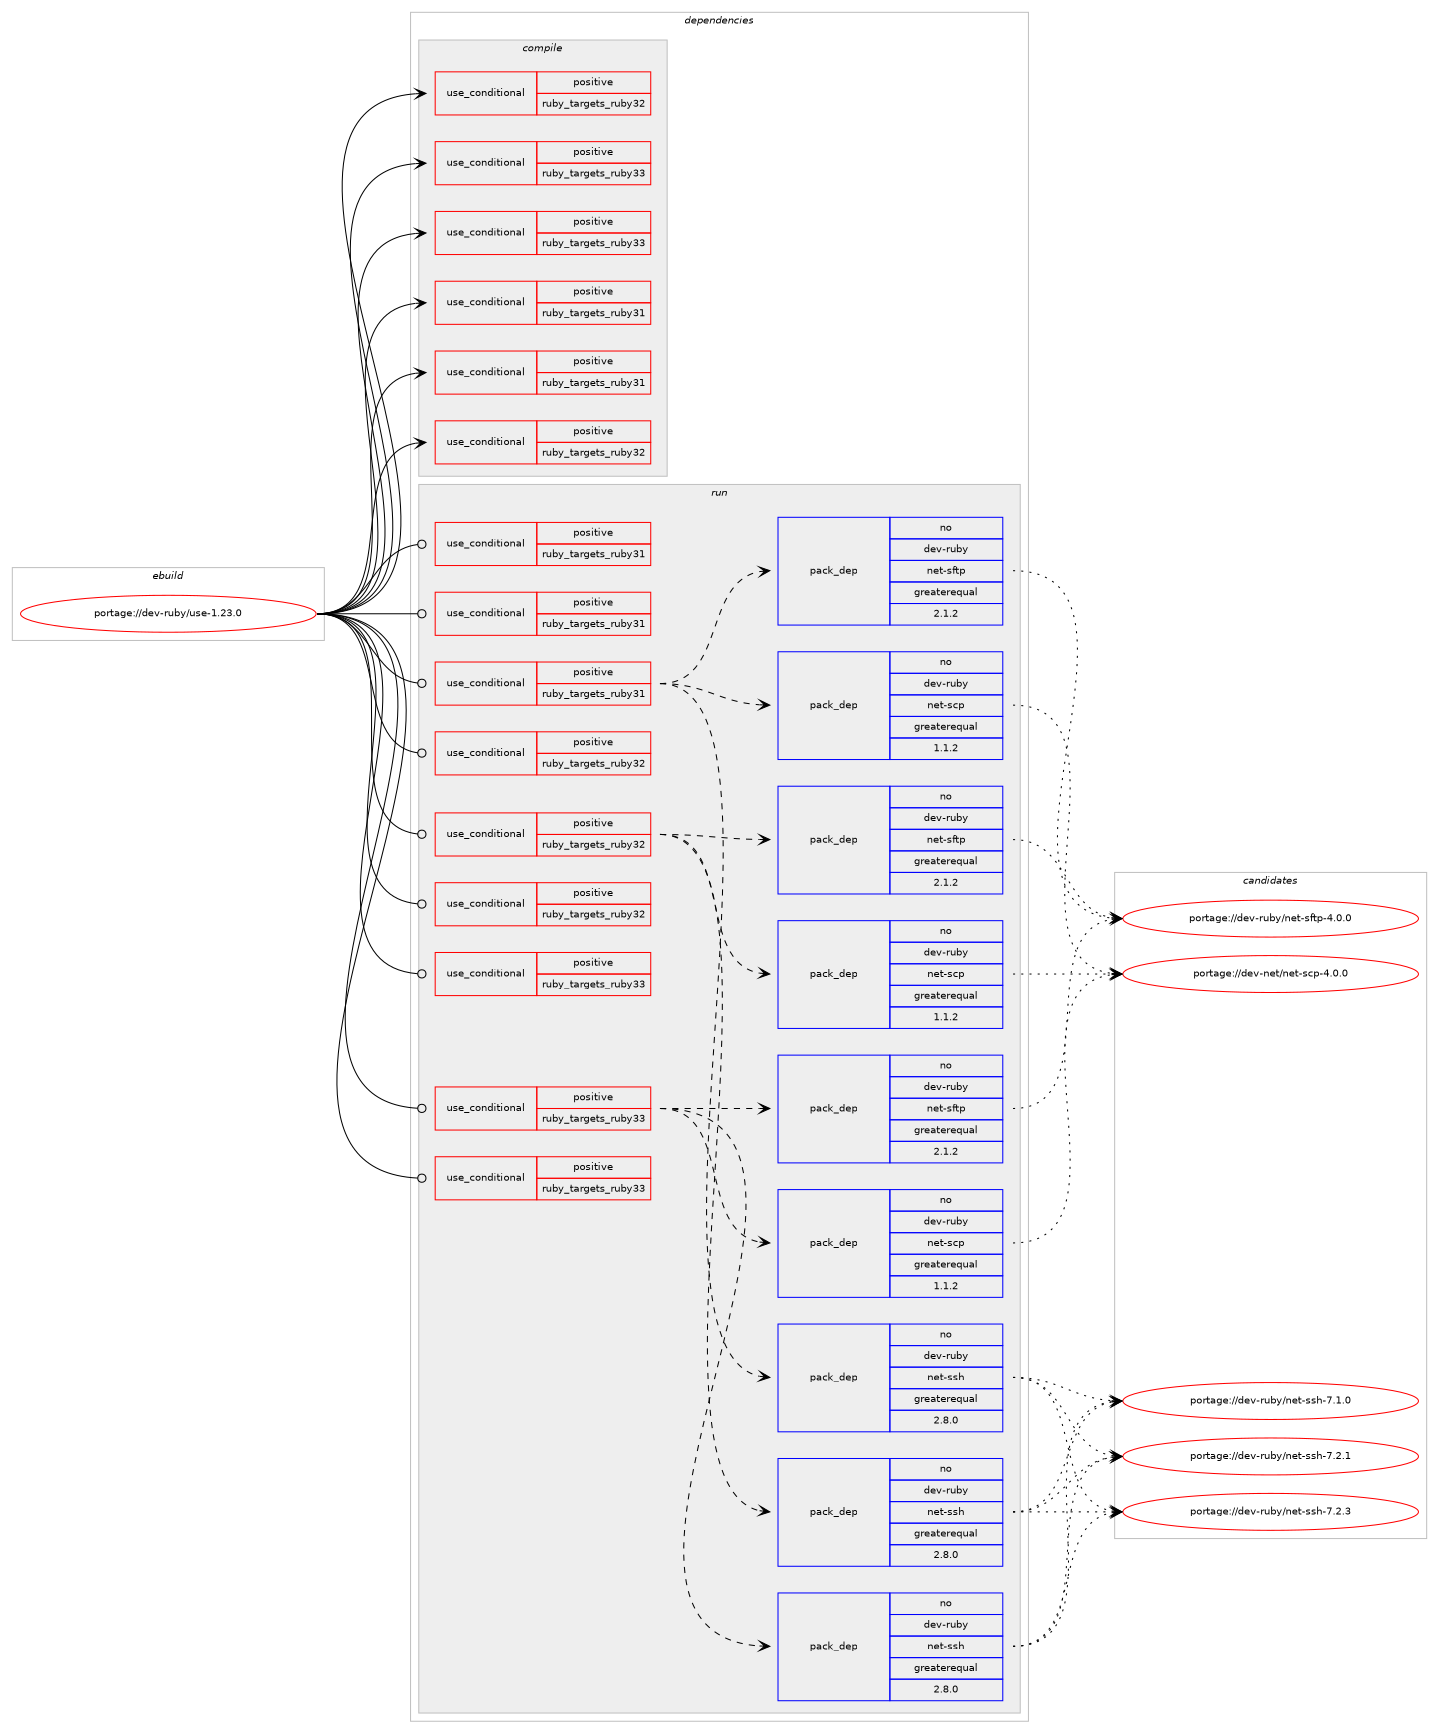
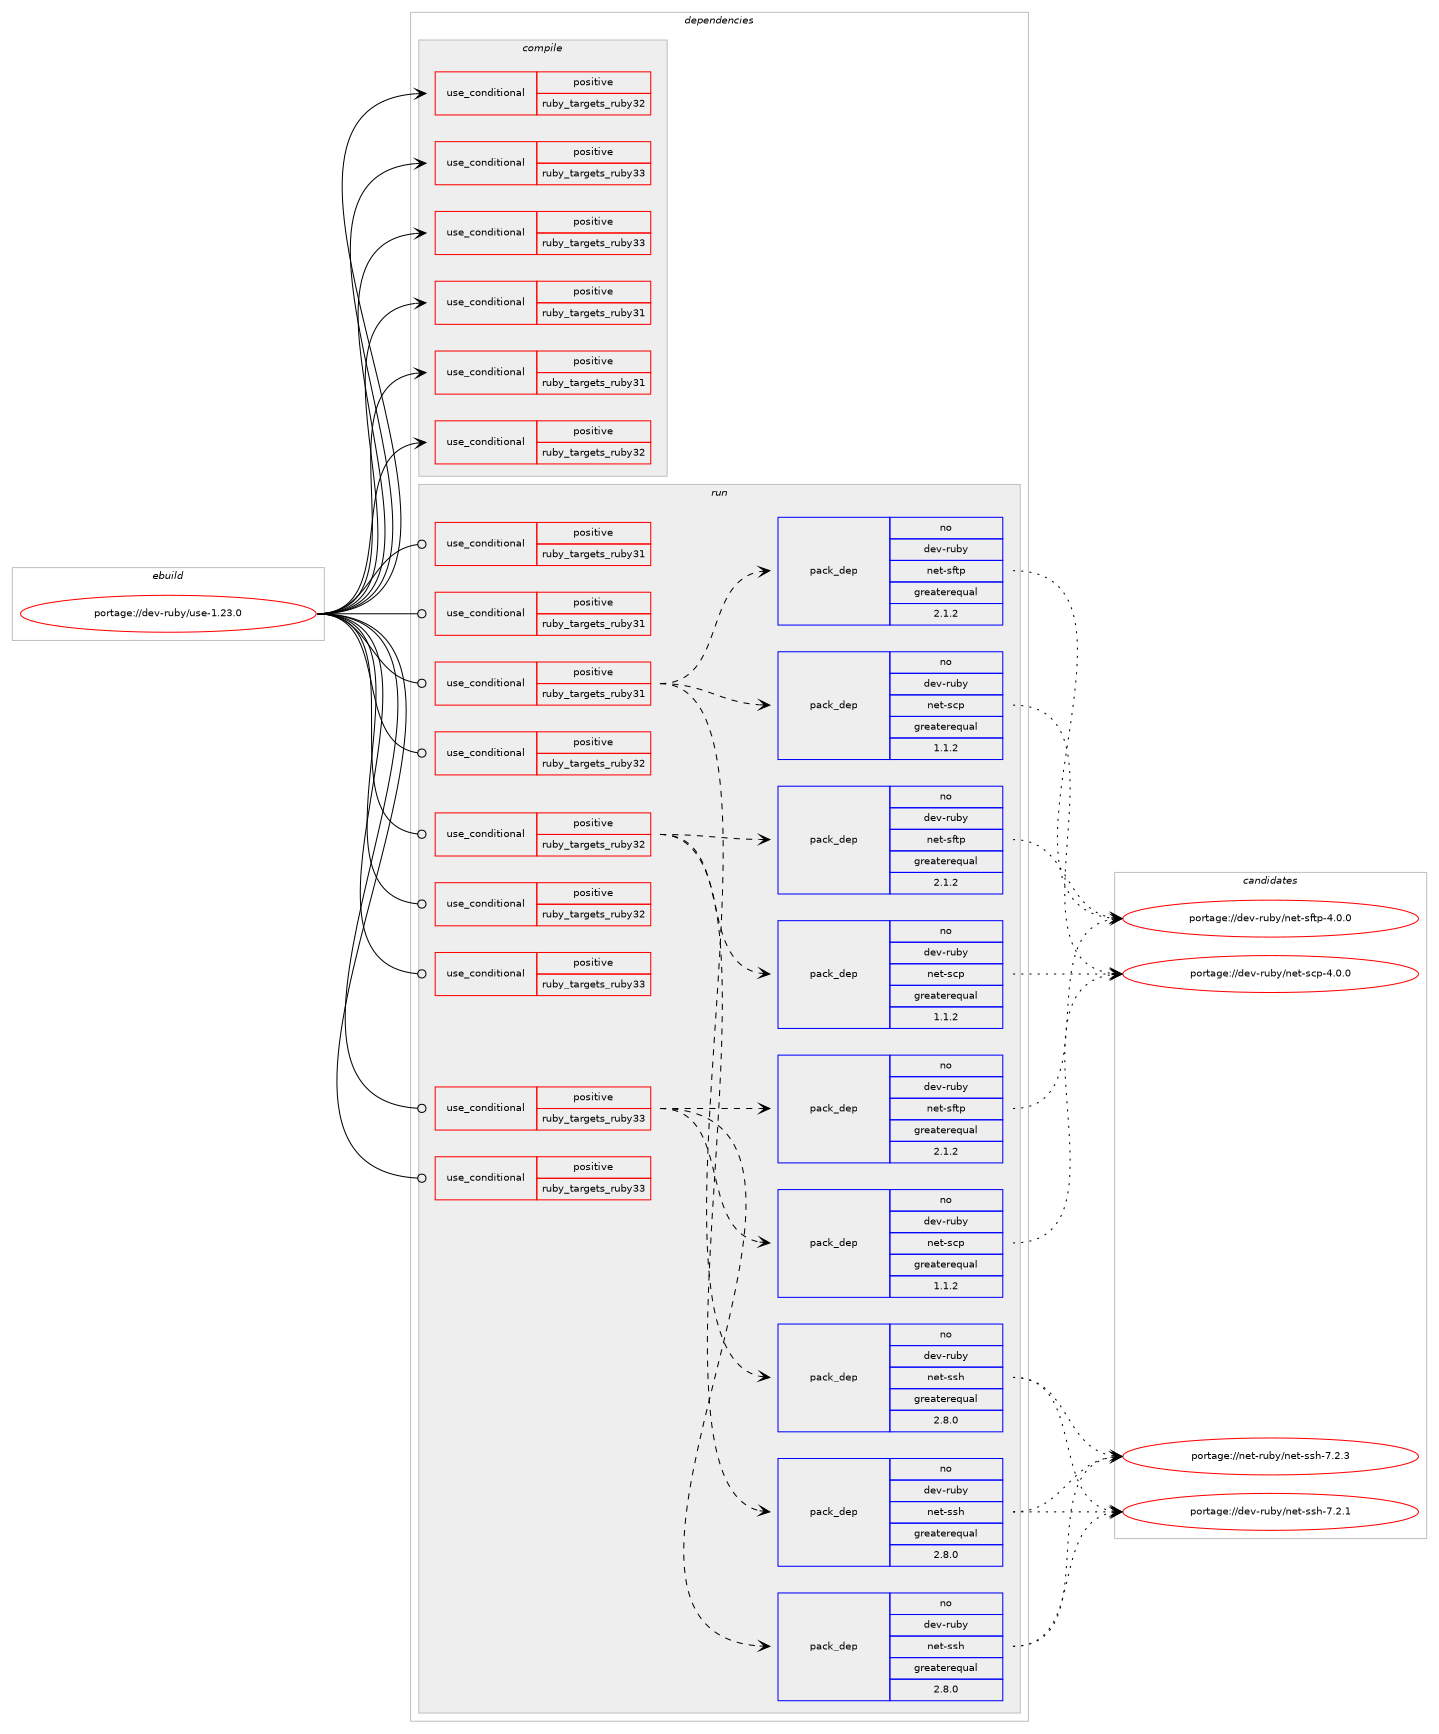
node "portage://dev-net/net-scp-4.0.0": label "portage://dev-net/net-scp-4.0.0" -> "portage://dev-ruby/net-scp-4.0.0"
node "portage://dev-ruby/net-ssh-7.1.0": removed
node "portage://dev-ruby/net-ssh-7.2.3": label "portage://dev-ruby/net-ssh-7.2.3" -> "portage://net-ruby/net-ssh-7.2.3"
